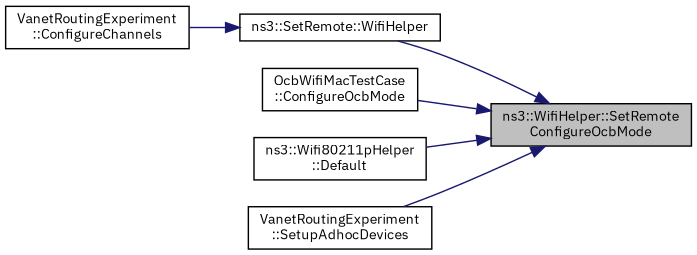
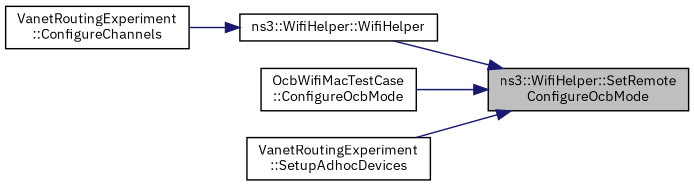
node "ns3::SetRemote::WifiHelper": label "ns3::SetRemote::WifiHelper" -> "ns3::WifiHelper::WifiHelper"
node "ns3::Wifi80211pHelper ::Default": removed
